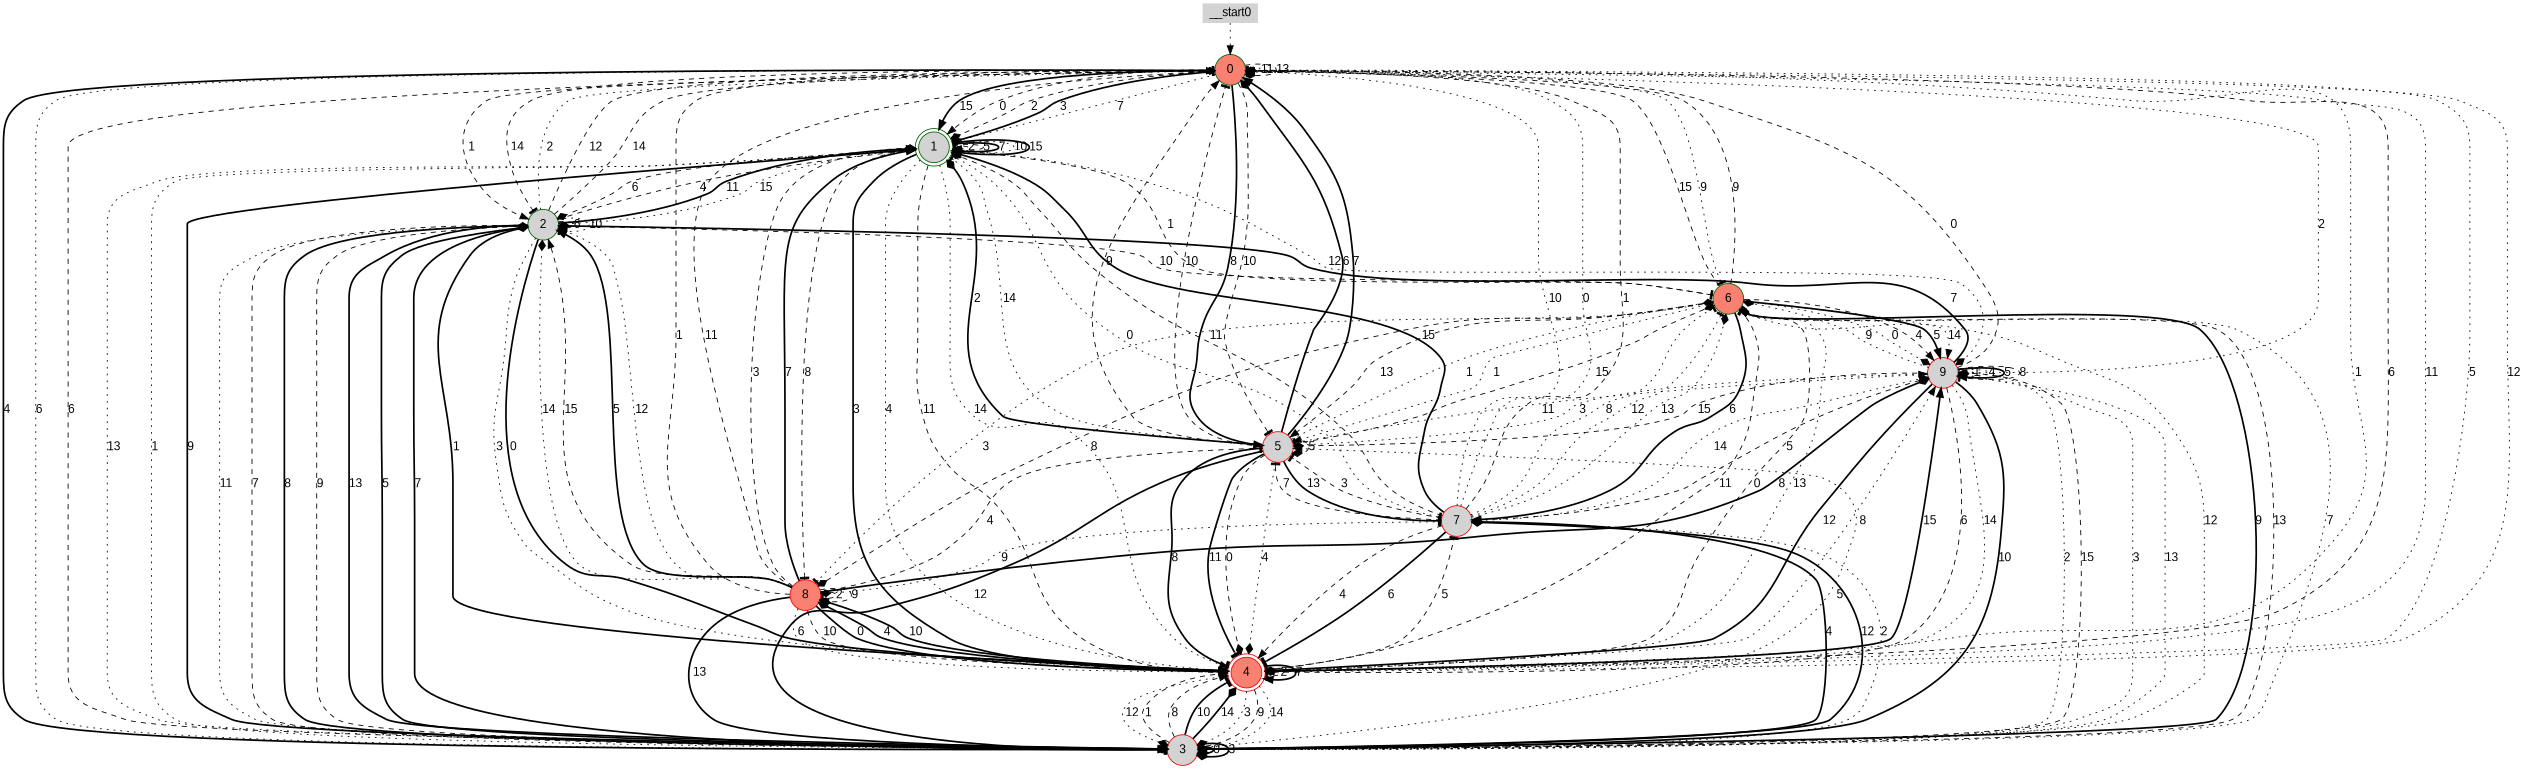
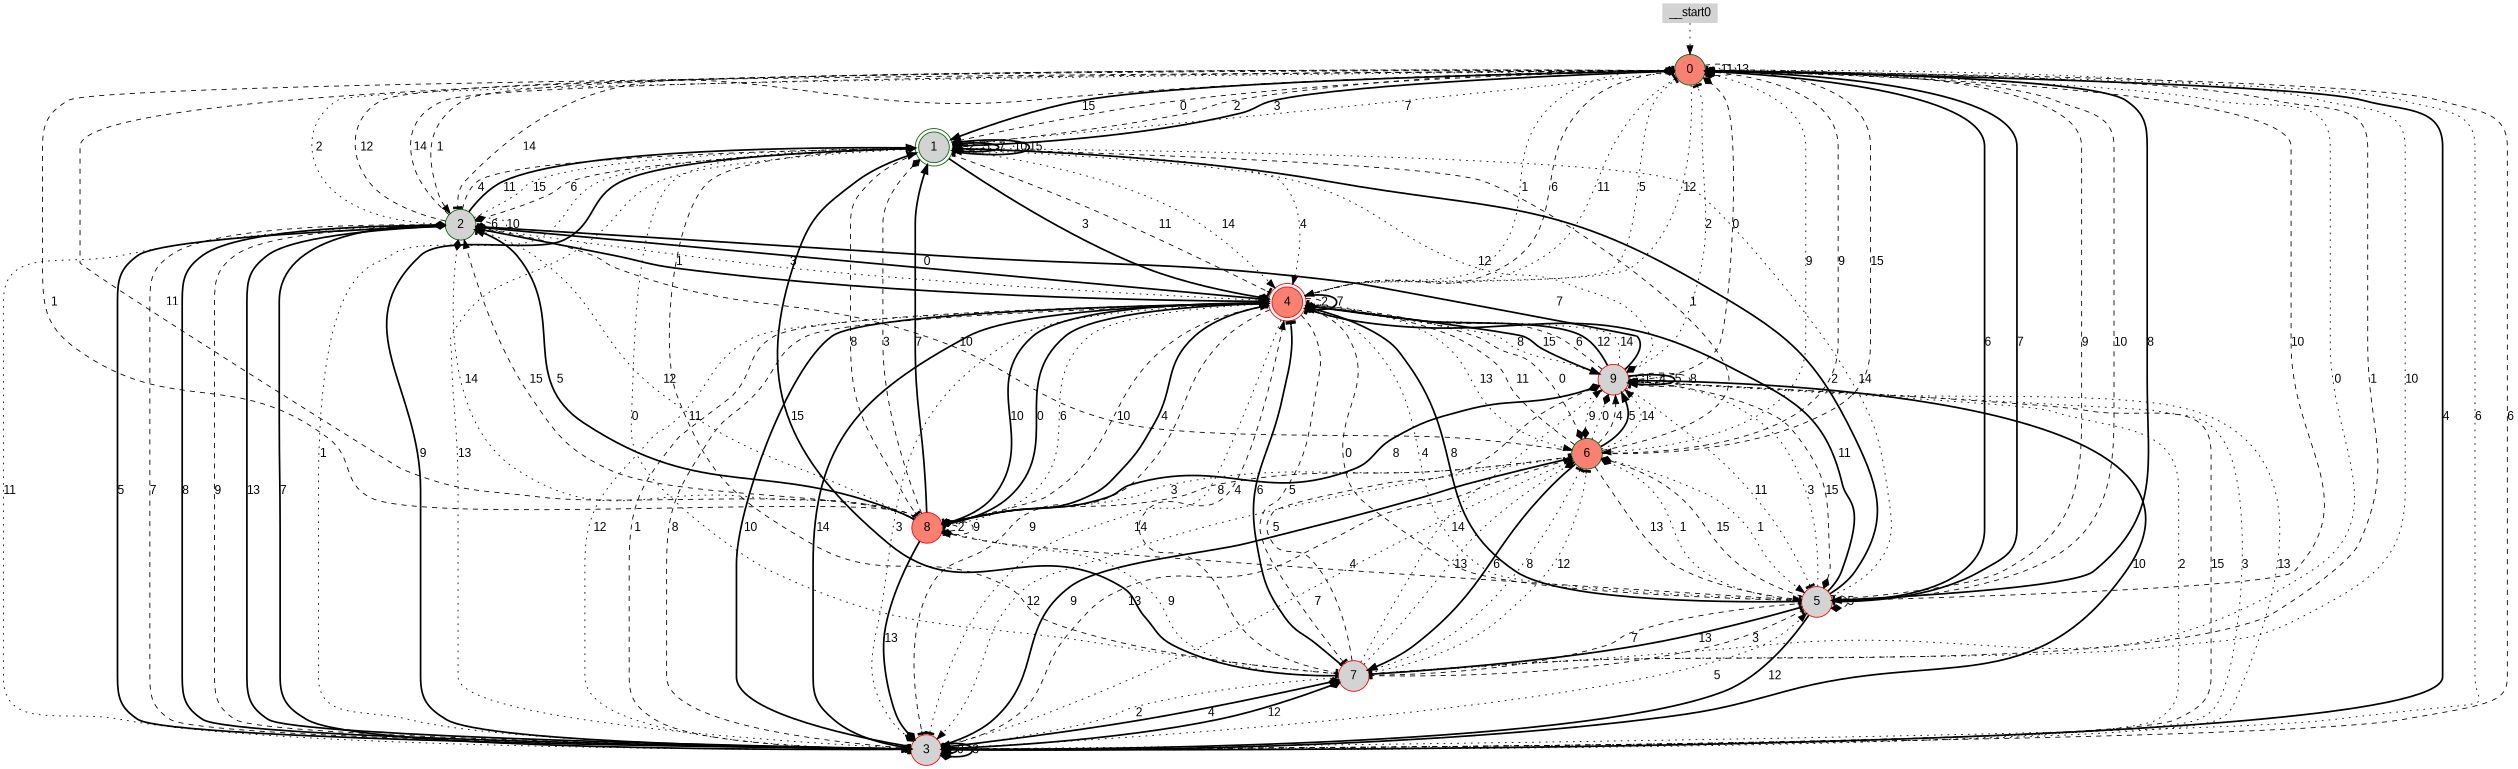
edge "0" -> "6": arrowhead tee -> normal
edge "2" -> "6": reversed
